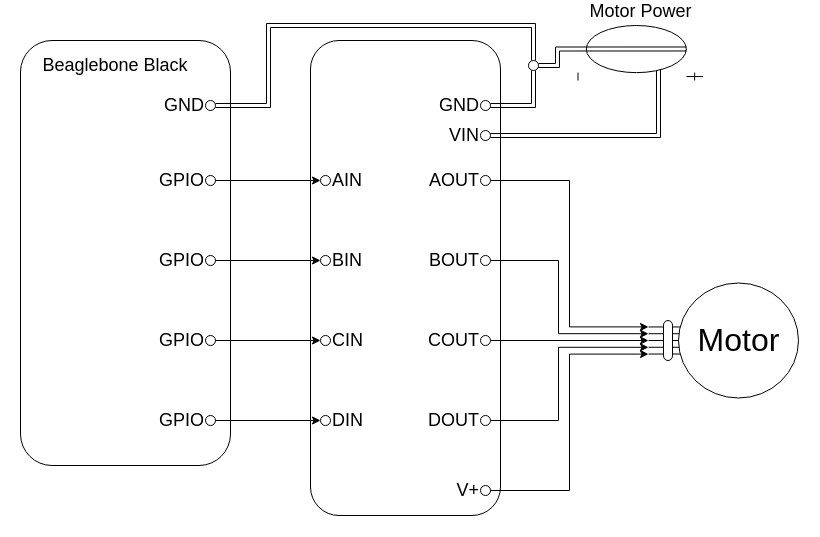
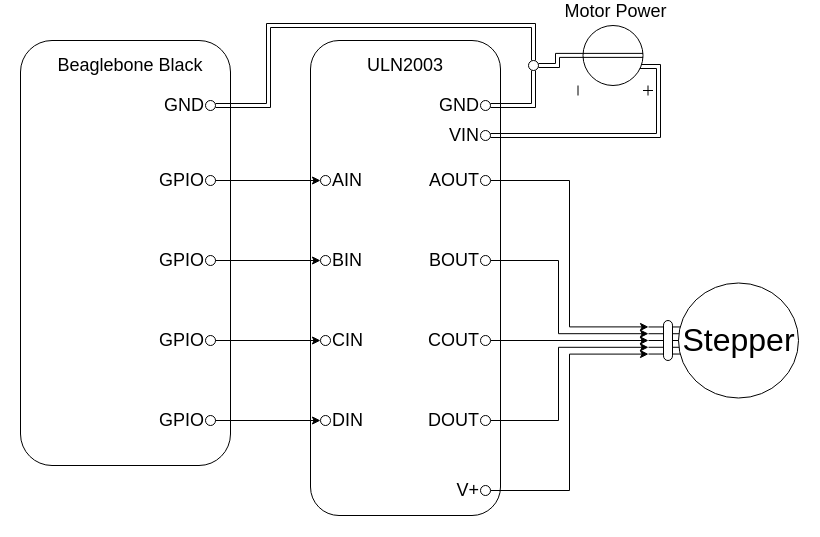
node "Motor Power": size 125x55 -> 75x70
node "Beaglebone Black": moved (116, 66) -> (131, 66)
node "ULN2003": added
node "Motor": label "Motor" -> "Stepper"
